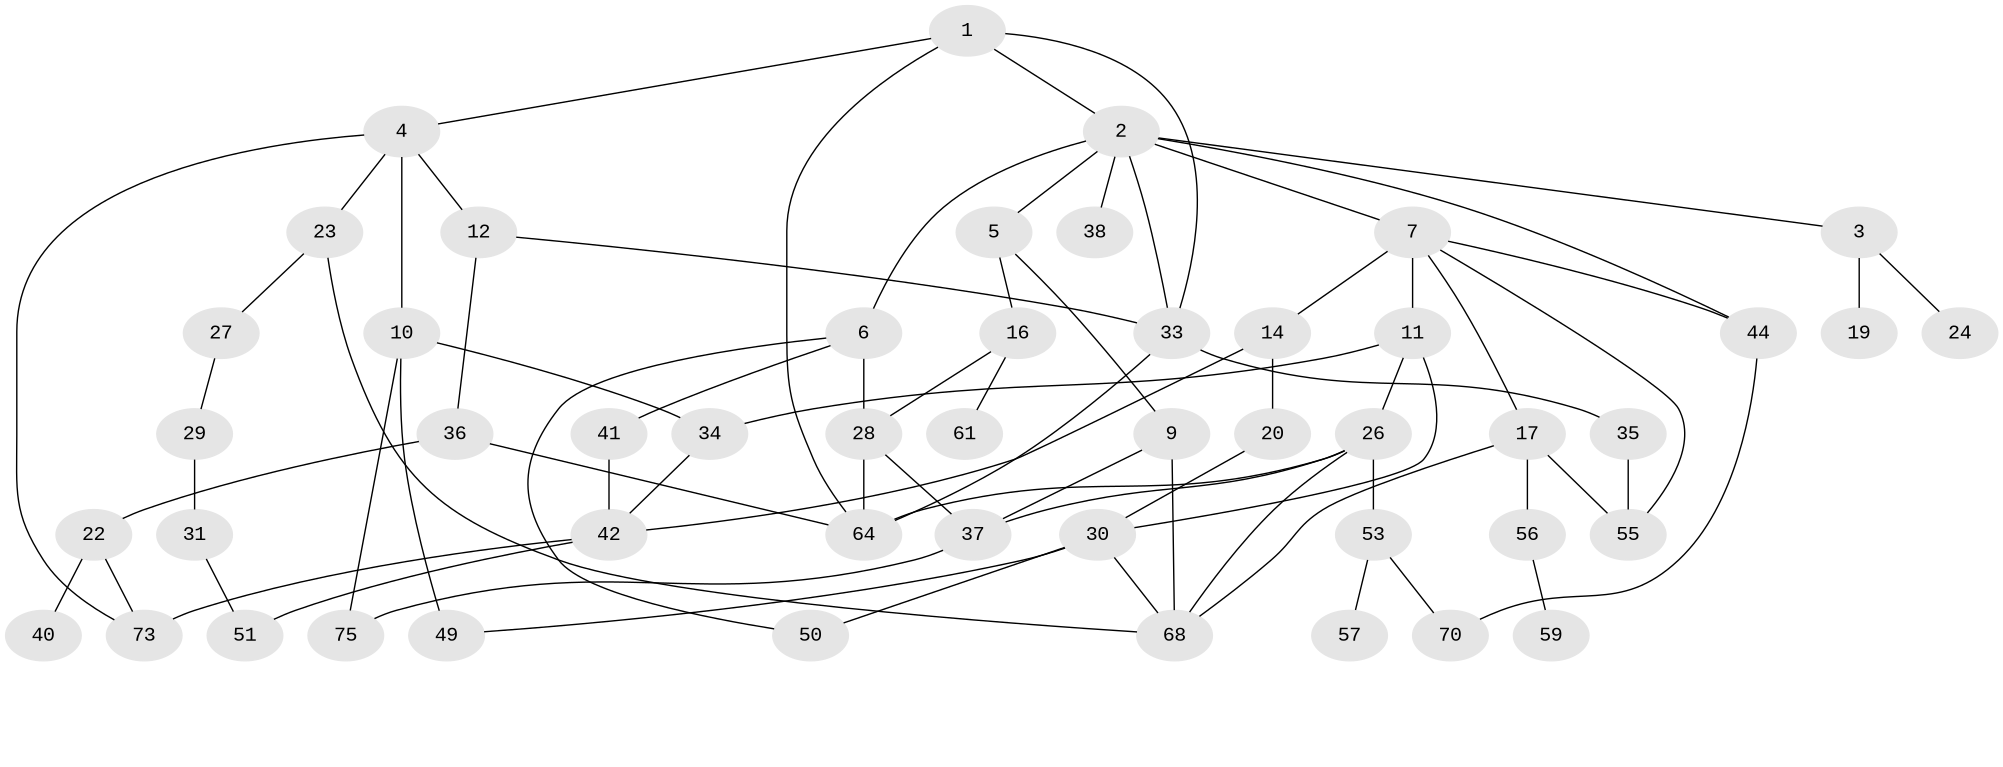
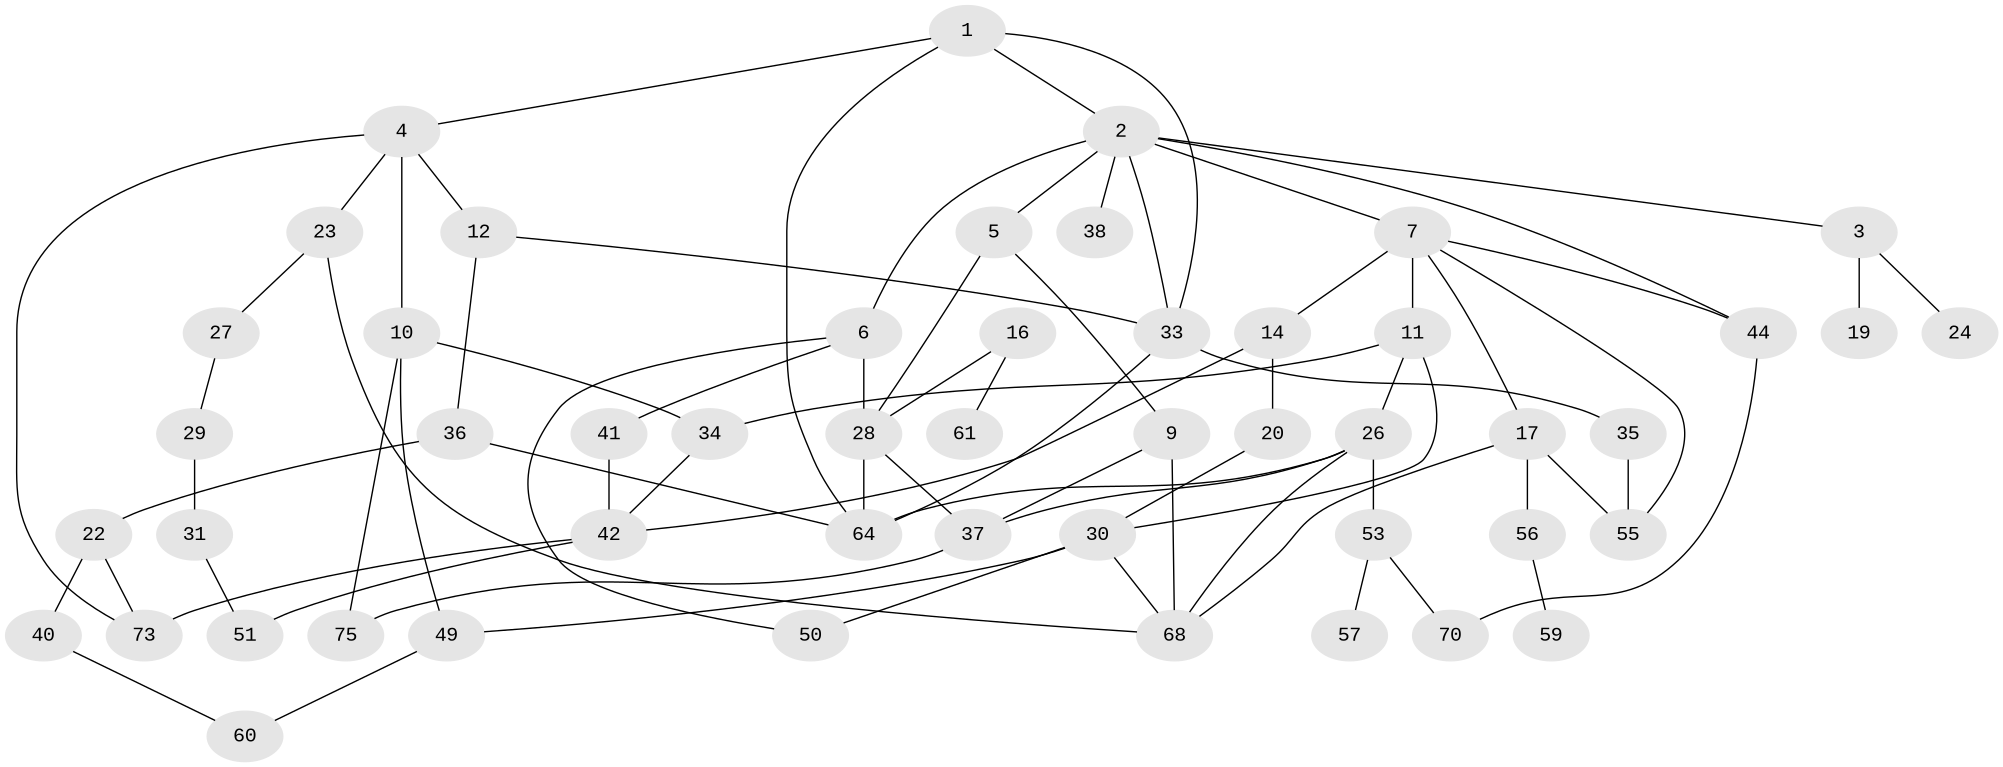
edge "5" -- "16": now "5" -- "28"
node "60": added
